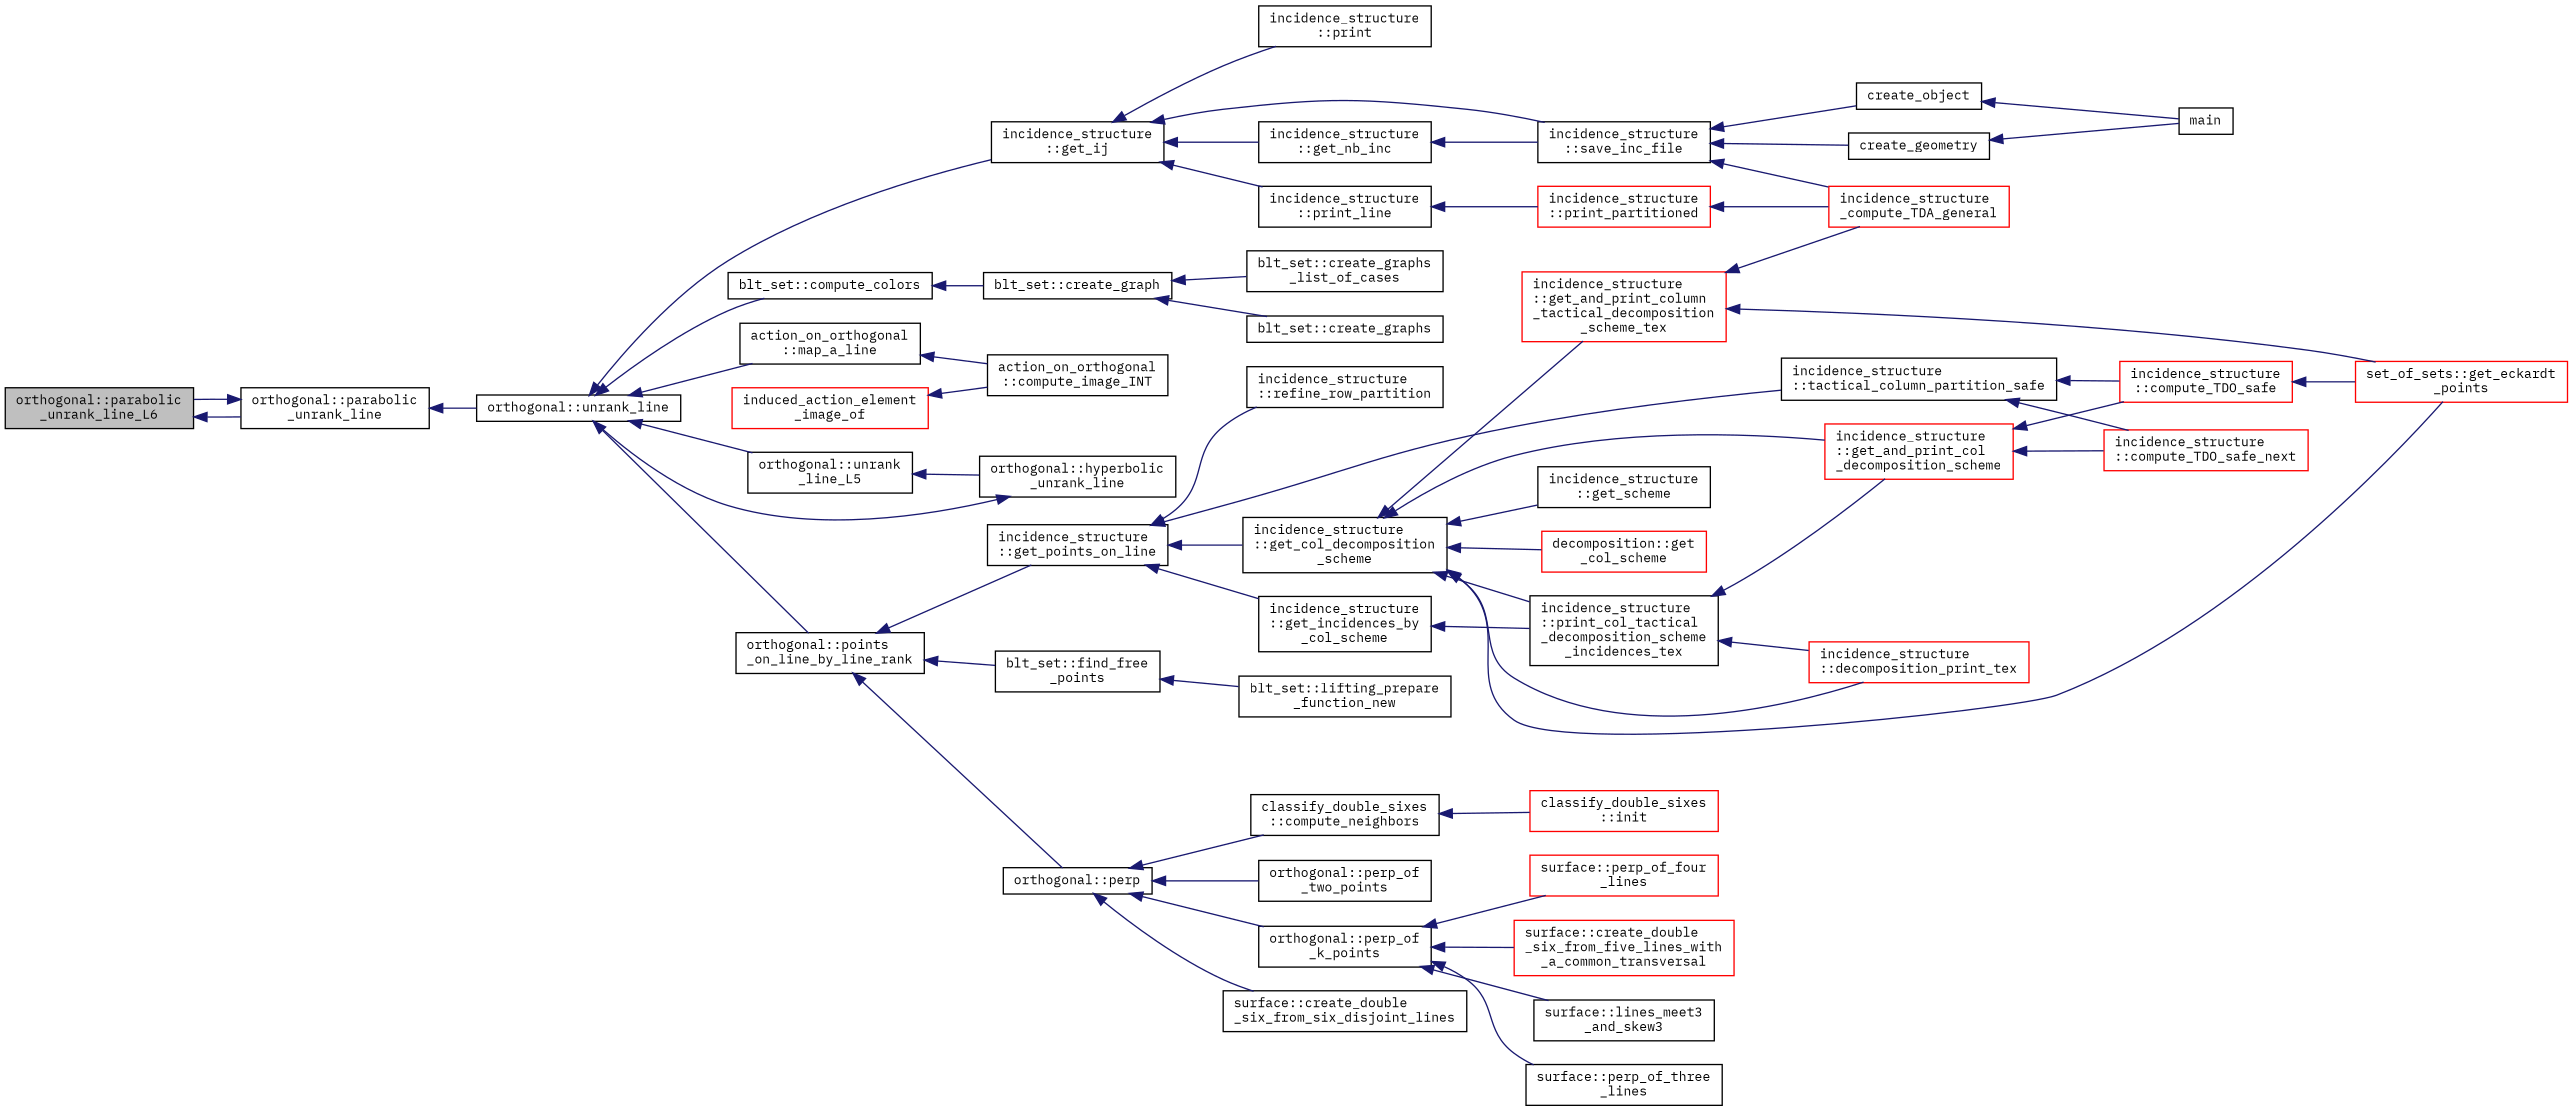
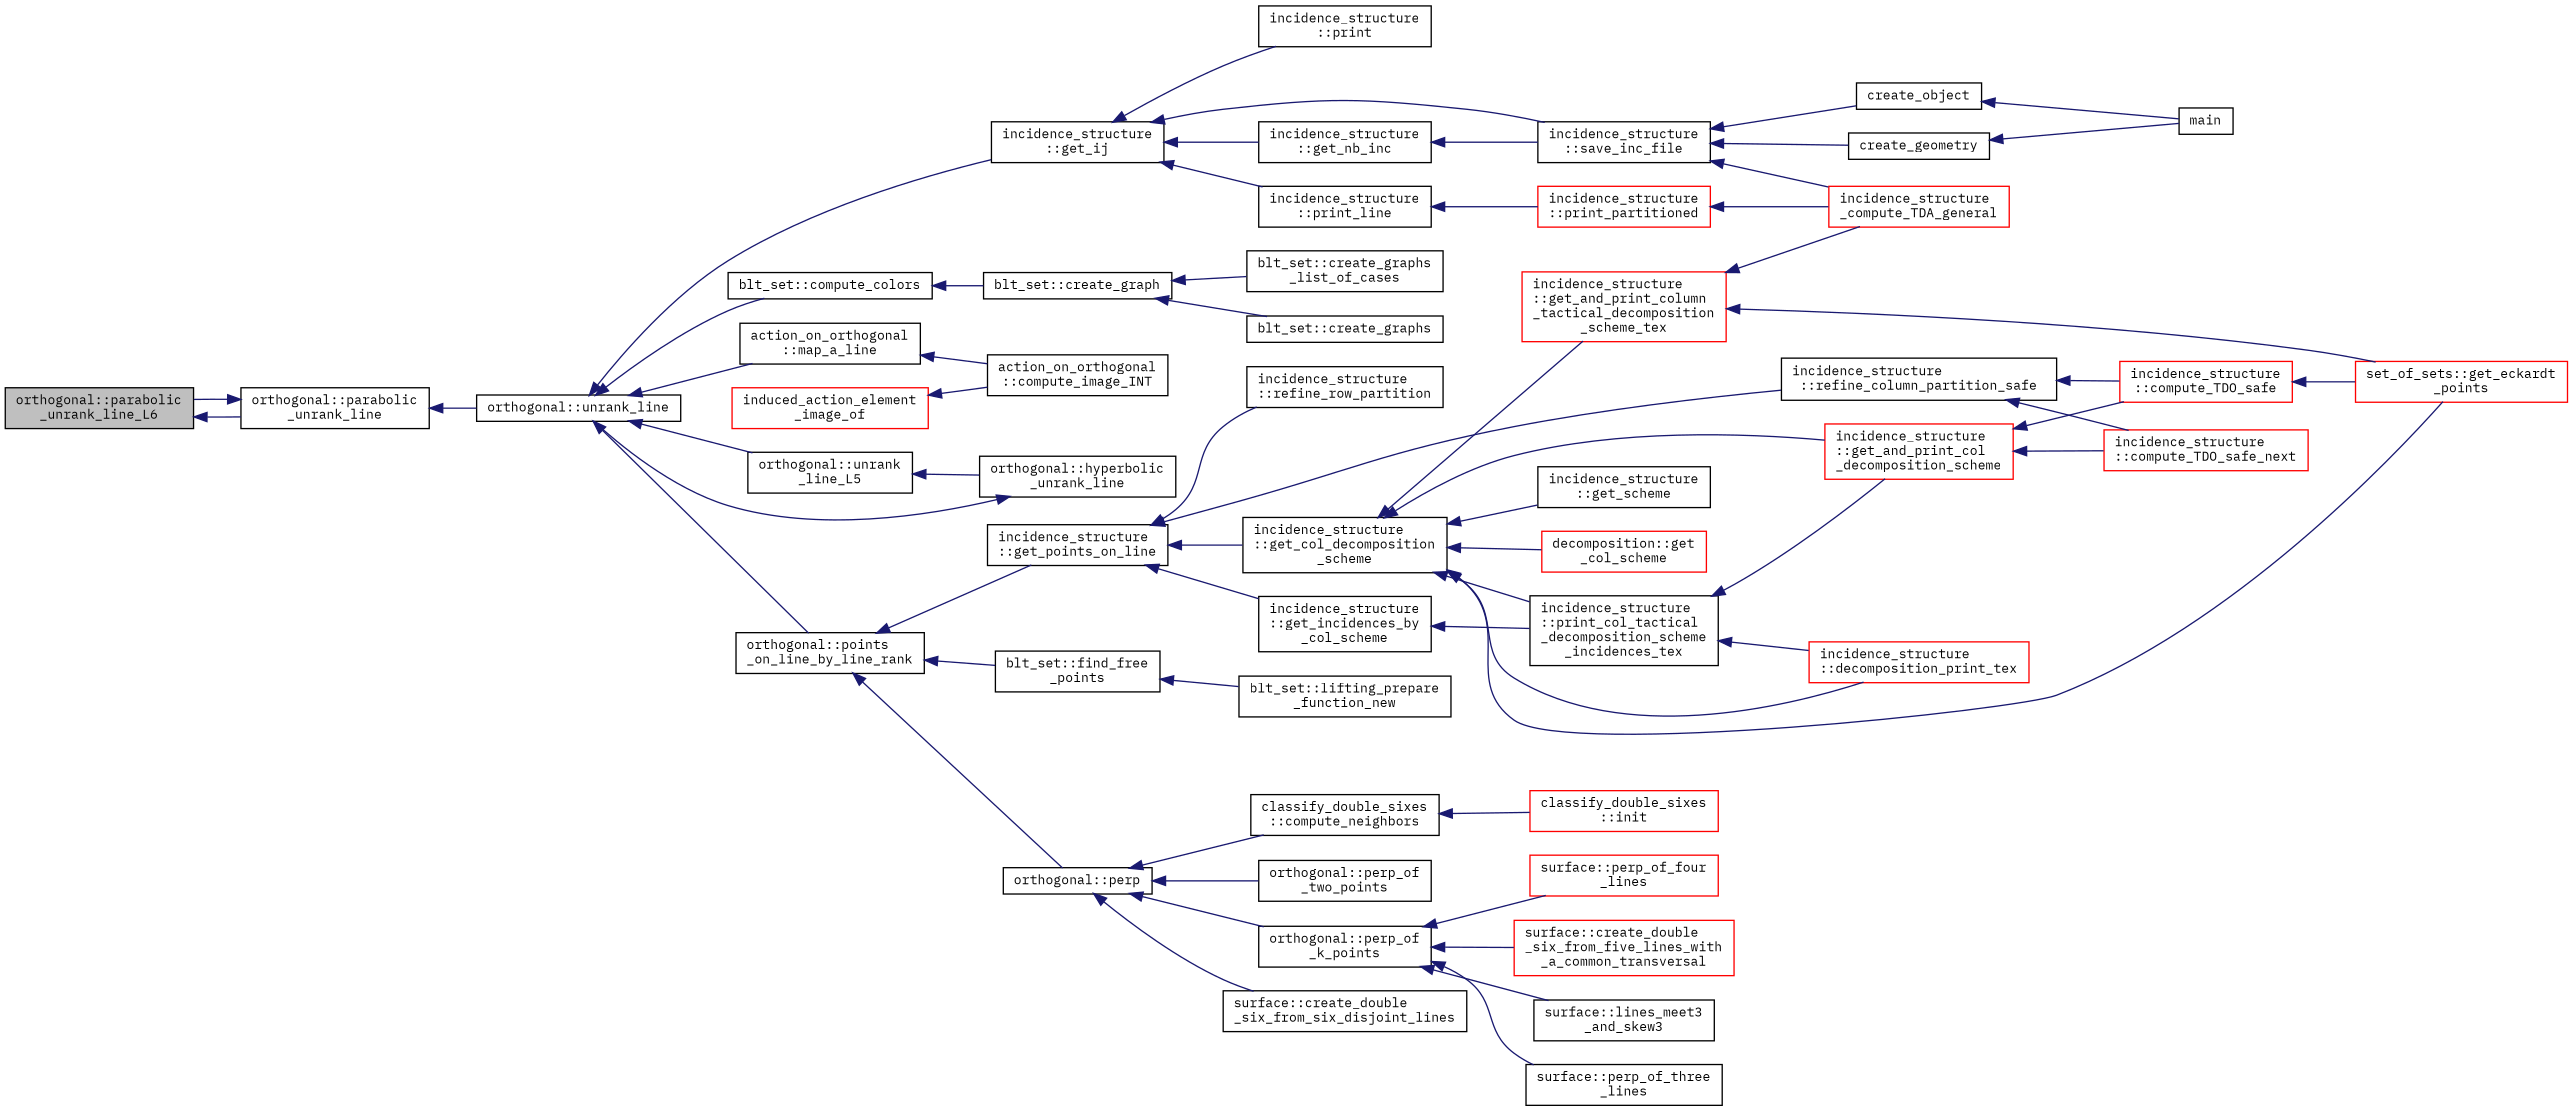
node "incidence_structure ::tactical_column_partition_safe": label "incidence_structure ::tactical_column_partition_safe" -> "incidence_structure ::refine_column_partition_safe"
